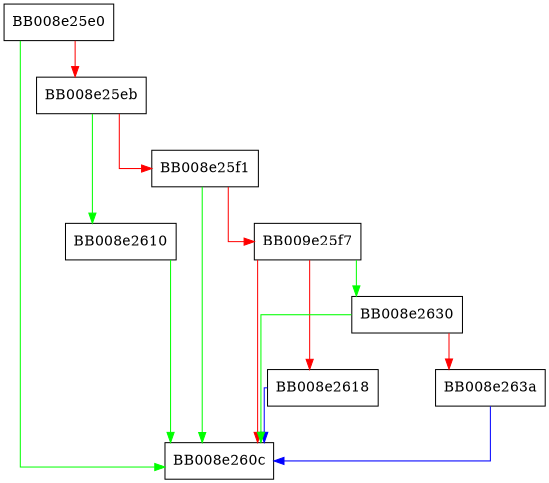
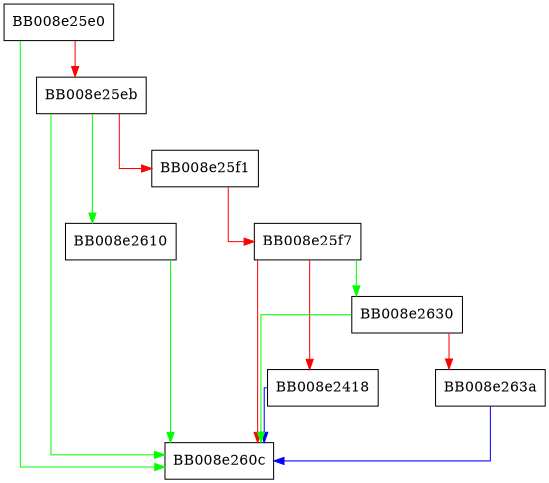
node "BB009e25f7": label "BB009e25f7" -> "BB008e25f7"
edge "BB008e25f1" -> "BB008e260c": now "BB008e25eb" -> "BB008e260c"
node "BB008e2618": label "BB008e2618" -> "BB008e2418"
